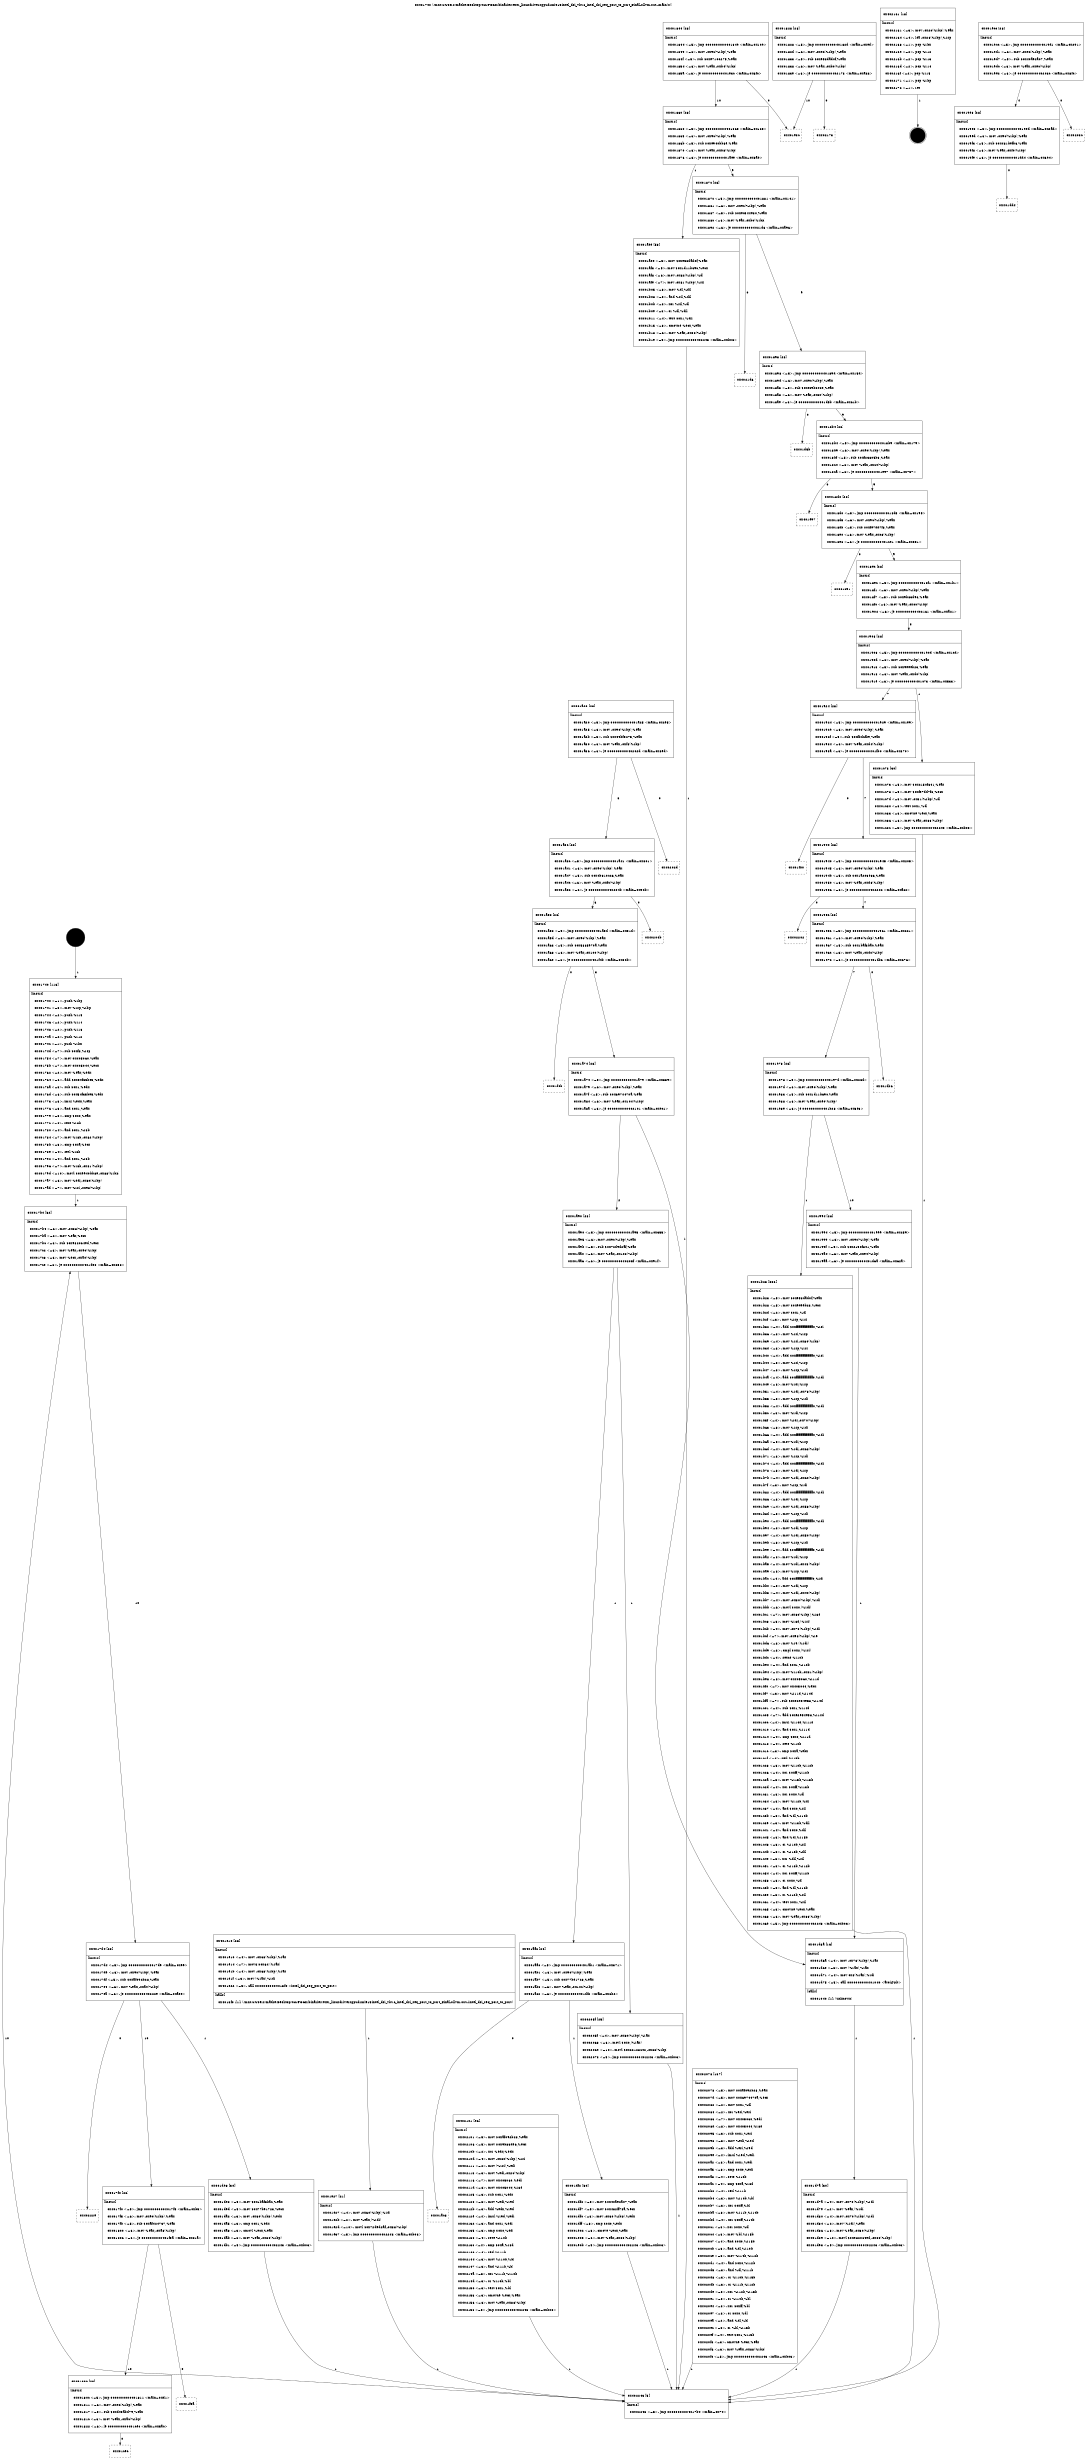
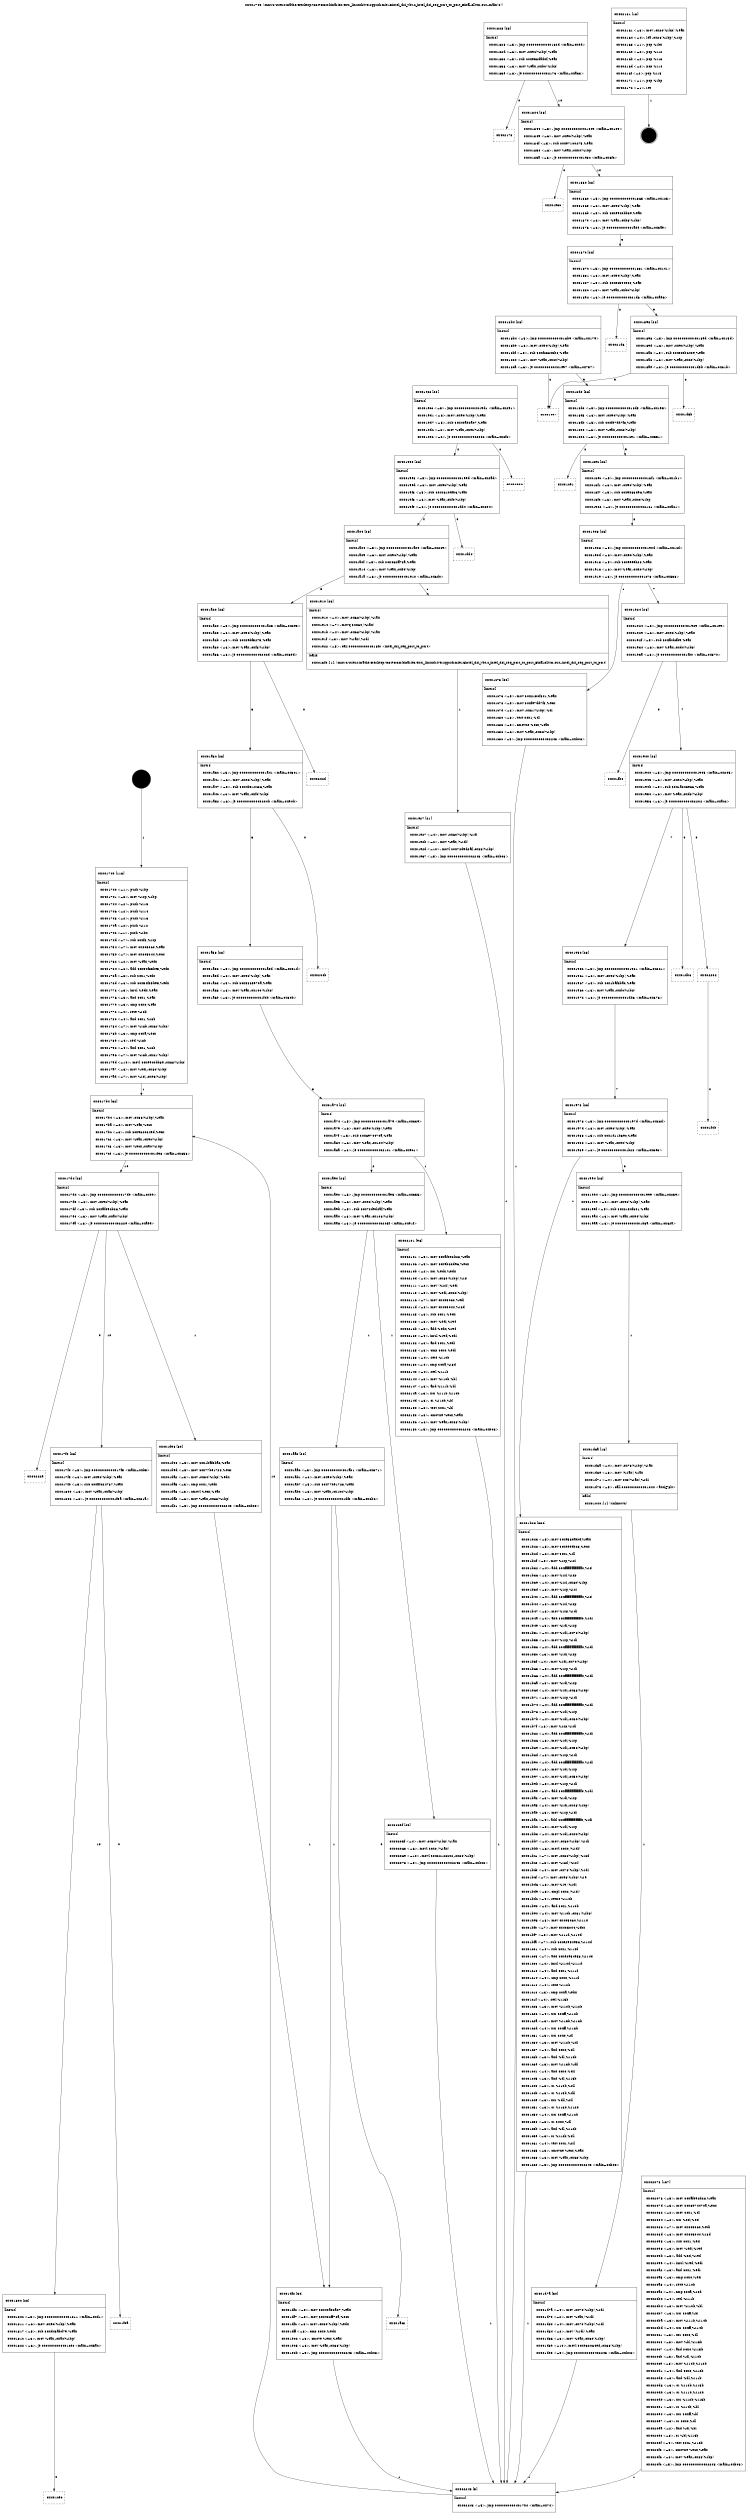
edge "0x401828 [28]" -> "0x401e3c": now "0x401828 [28]" -> "0x401844 [28]"
node "0x401aee [53]": removed
edge "0x401898 [28]" -> "0x4018b4 [28]": now "0x401898 [28]" -> "0x401e97"
node "0x401a04 [28]": added
edge "0x401a58 [28]" -> "0x401f4b": now "0x402202" -> "0x401f4b"
edge "0x40195c [28]" -> "0x401db6": now "0x401940 [28]" -> "0x401db6"
edge "0x401978 [28]" -> "0x401994 [28]": label " 10" -> " 6"
edge "0x401a74 [28]" -> "0x401d6a [16]": now "0x401a74 [28]" -> "0x402101 [96]"
edge "0x401d98 [30]" -> "0x402243 [5]": now "0x401d98 [30]" -> "0x401df2 [30]"
